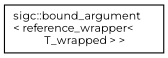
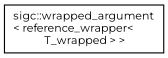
node "sigc::bound_argument < reference_wrapper< T_wrapped > >": label "sigc::bound_argument < reference_wrapper< T_wrapped > >" -> "sigc::wrapped_argument < reference_wrapper< T_wrapped > >"
